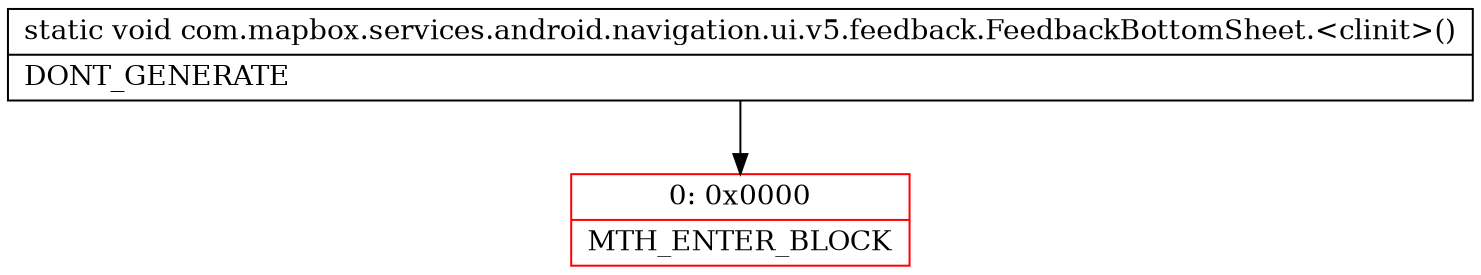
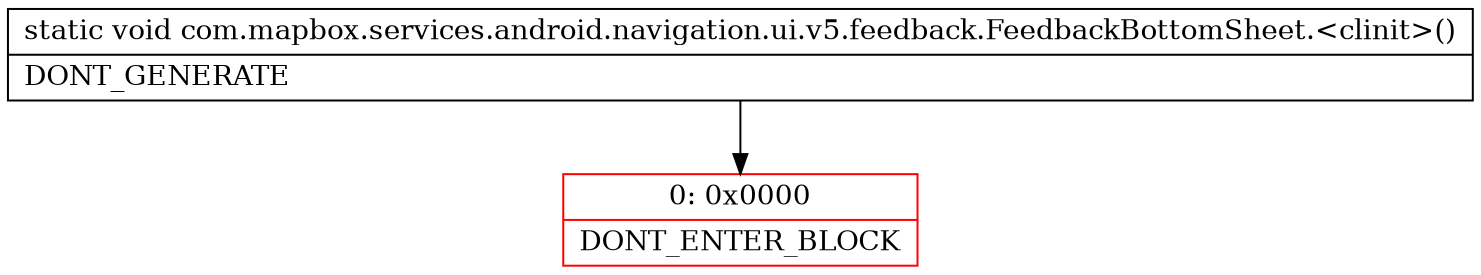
node "0: 0x0000": text "MTH_ENTER_BLOCK" -> "DONT_ENTER_BLOCK"
